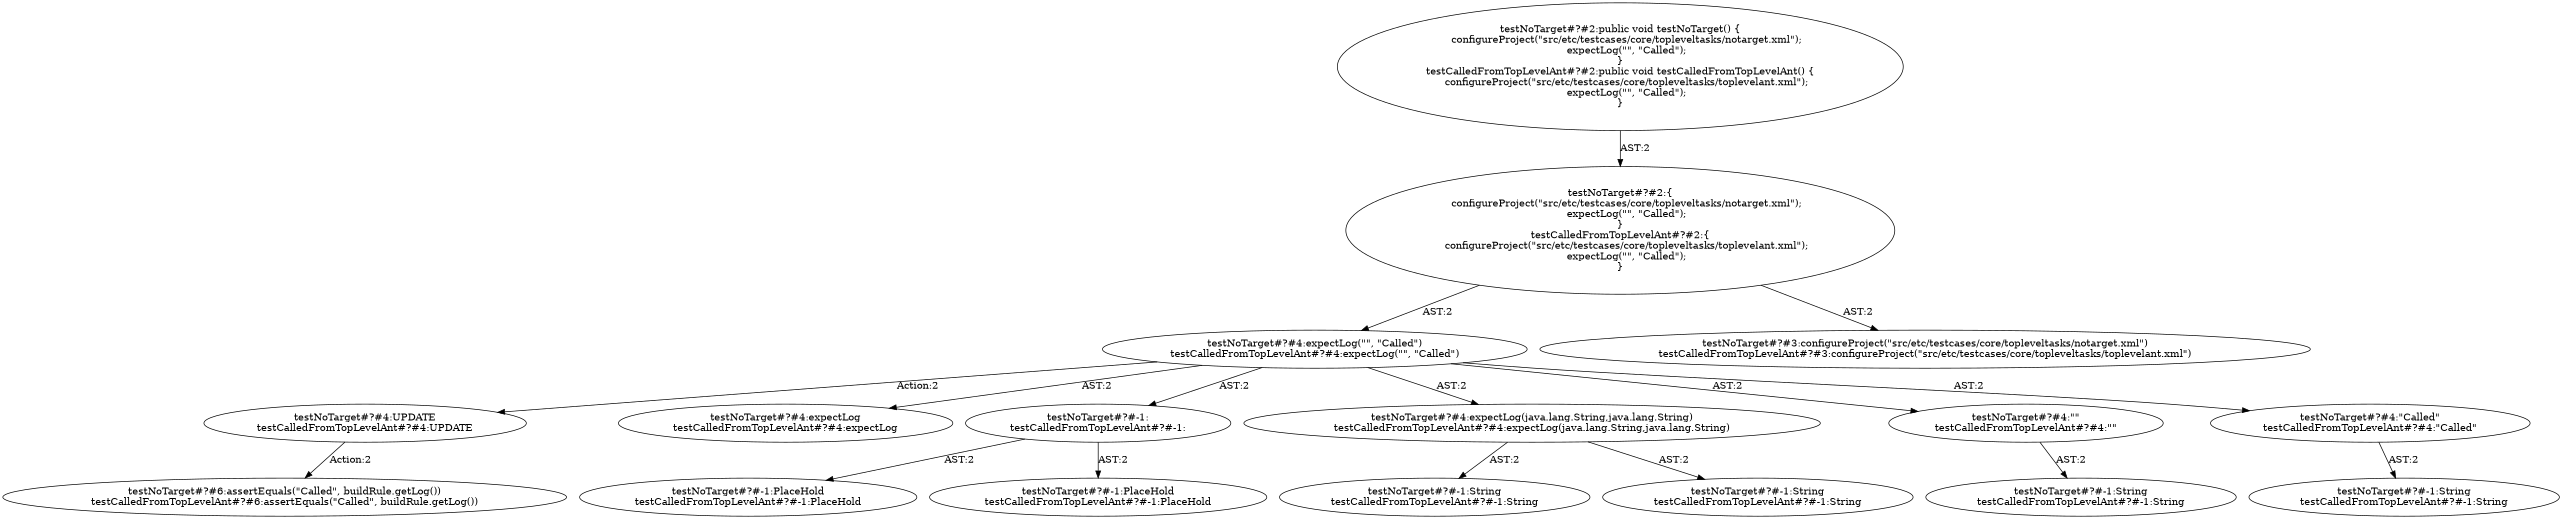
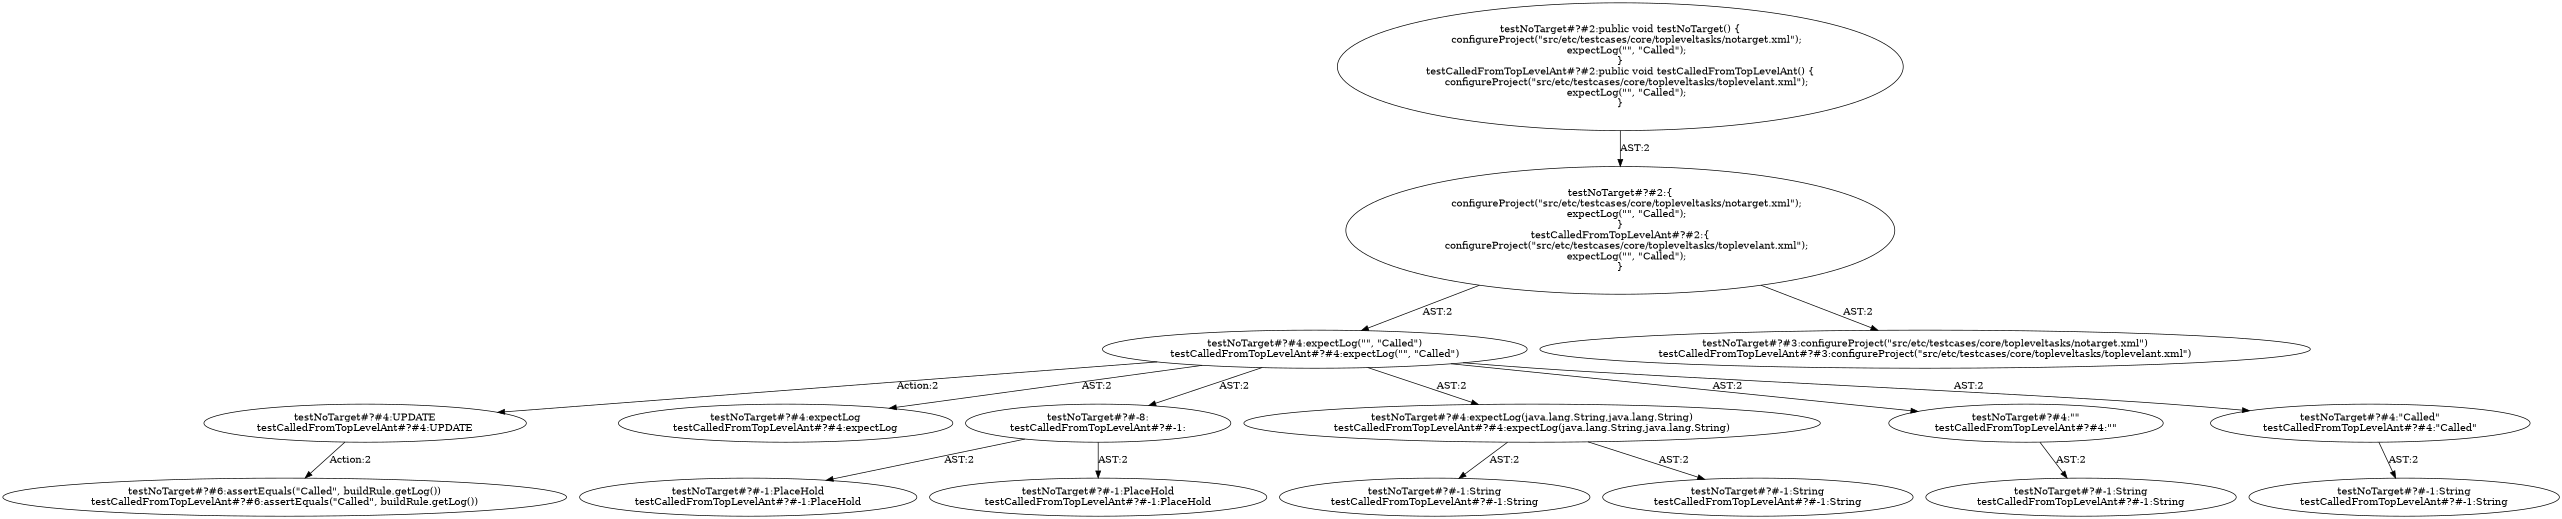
node "testNoTarget#?#-1: testCalledFromTopLevelAnt#?#-1:": label "testNoTarget#?#-1: testCalledFromTopLevelAnt#?#-1:" -> "testNoTarget#?#-8: testCalledFromTopLevelAnt#?#-1:"
